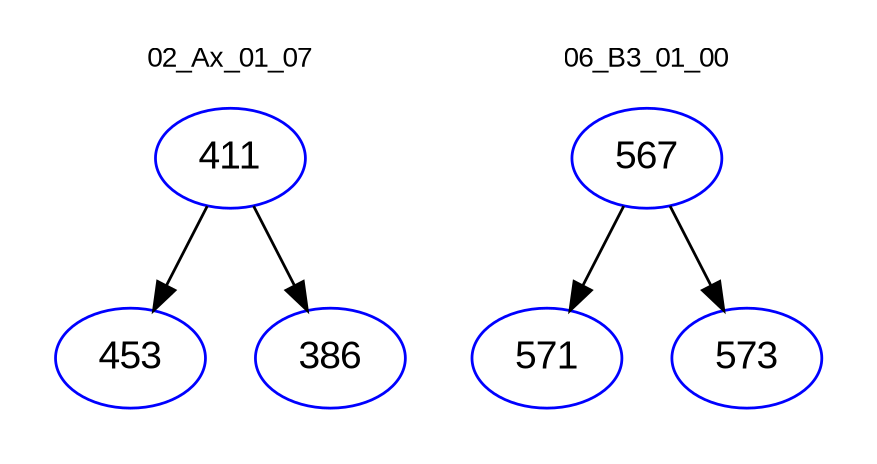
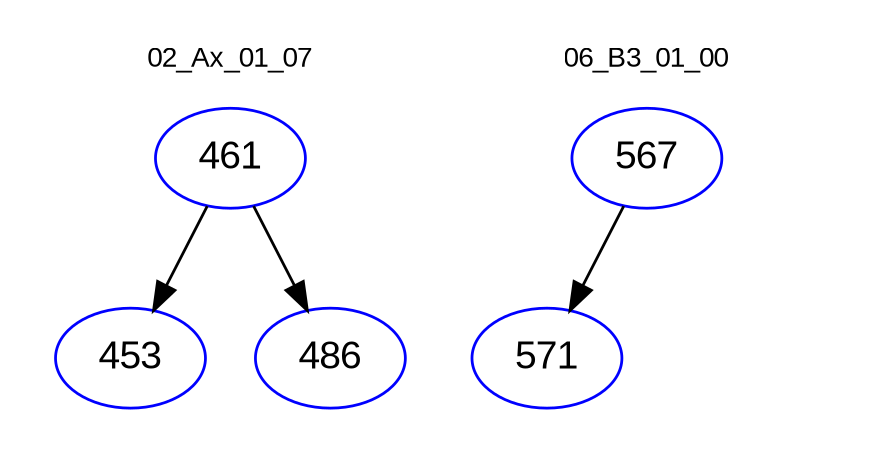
node "411": label "411" -> "461"
node "386": label "386" -> "486"
node "573": removed
